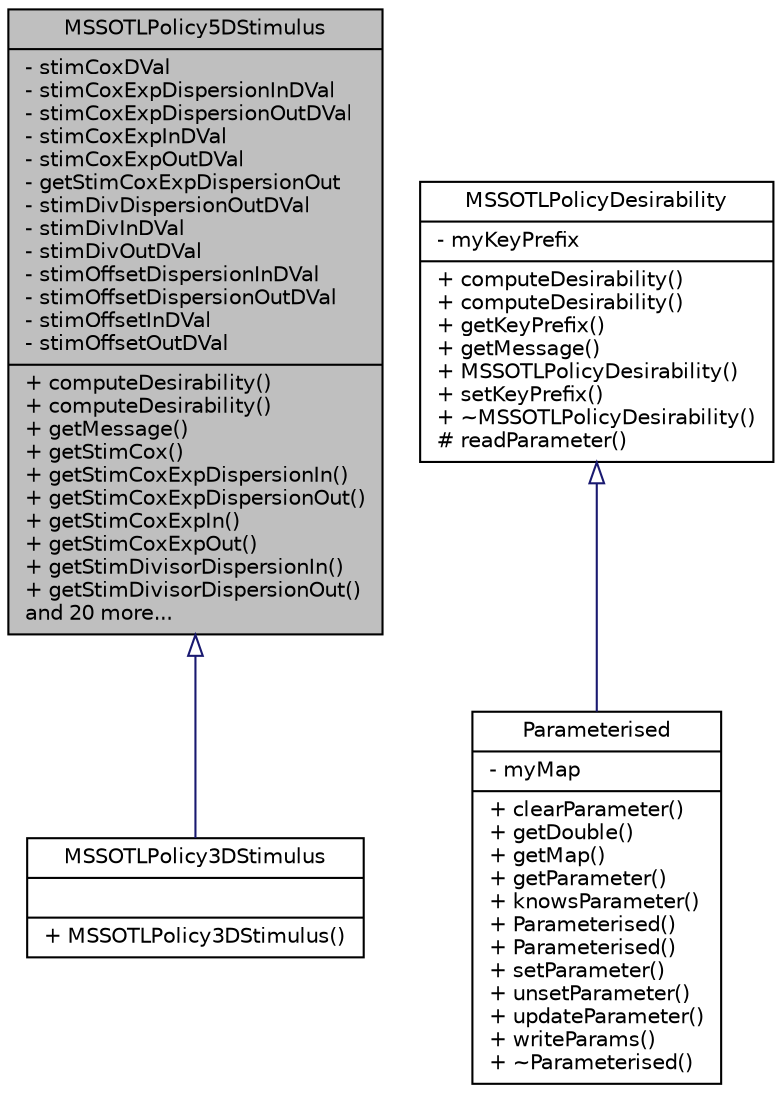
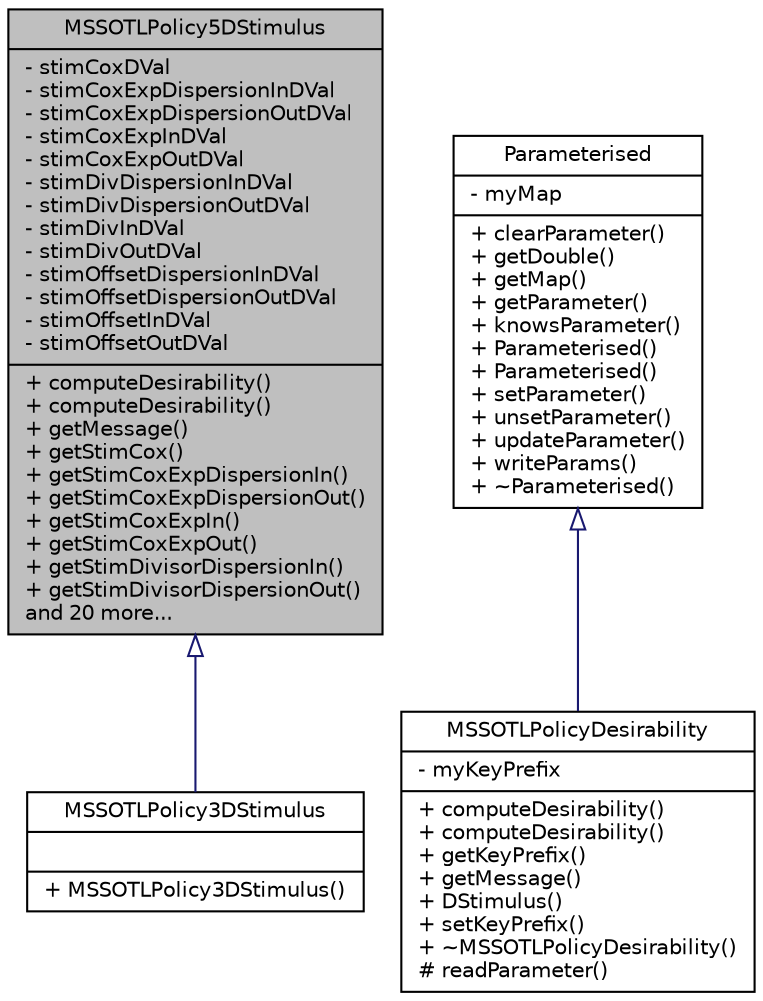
node "MSSOTLPolicy5DStimulus": text "- getStimCoxExpDispersionOut" -> "- stimDivDispersionInDVal"
node "MSSOTLPolicyDesirability": text "+ MSSOTLPolicyDesirability()" -> "+ DStimulus()"
edge "Parameterised" -> "MSSOTLPolicyDesirability": reversed
